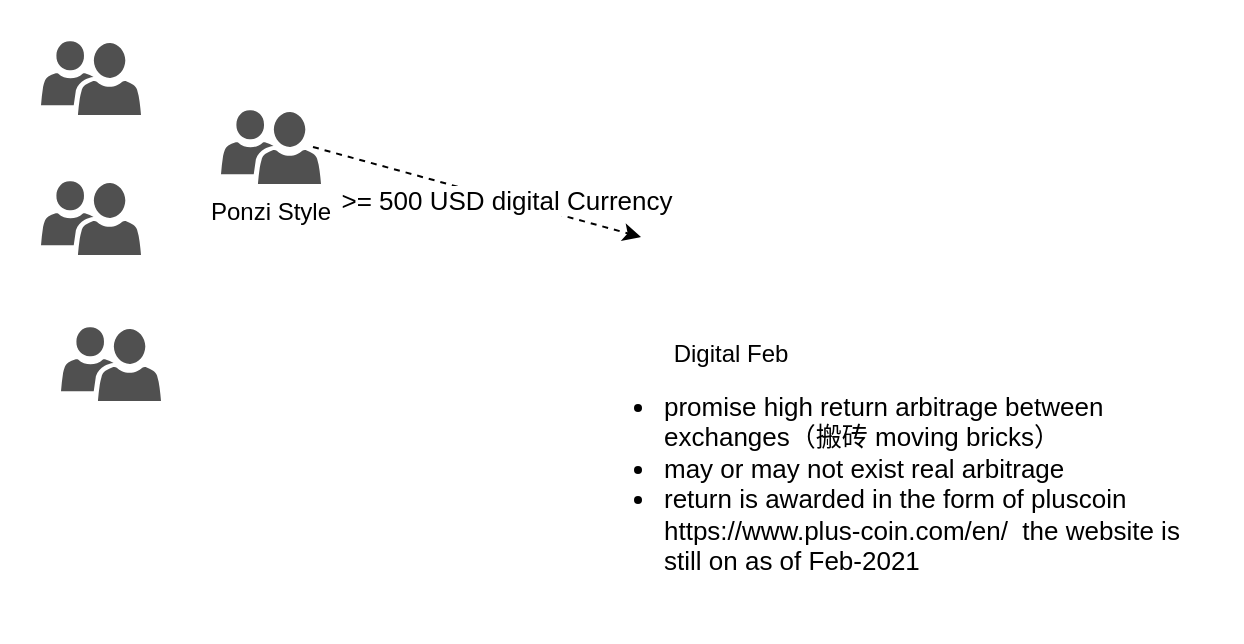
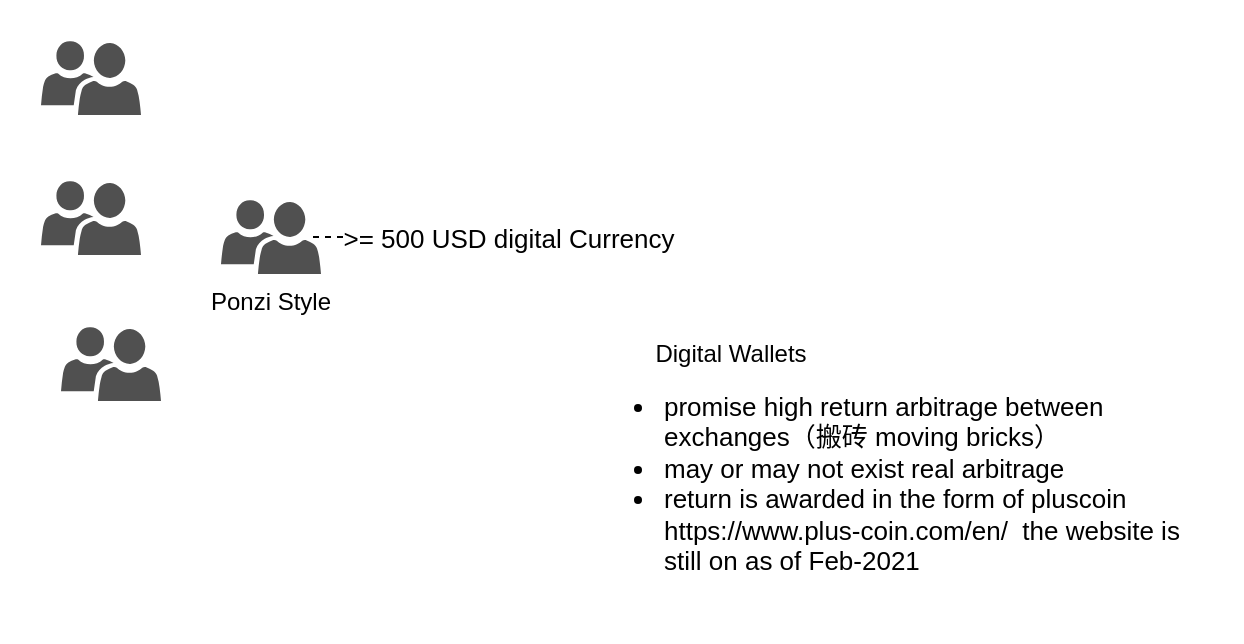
node "Ponzi Style": moved (271, 147) -> (271, 237)
node "Digital Feb": label "Digital Feb" -> "Digital Wallets"
